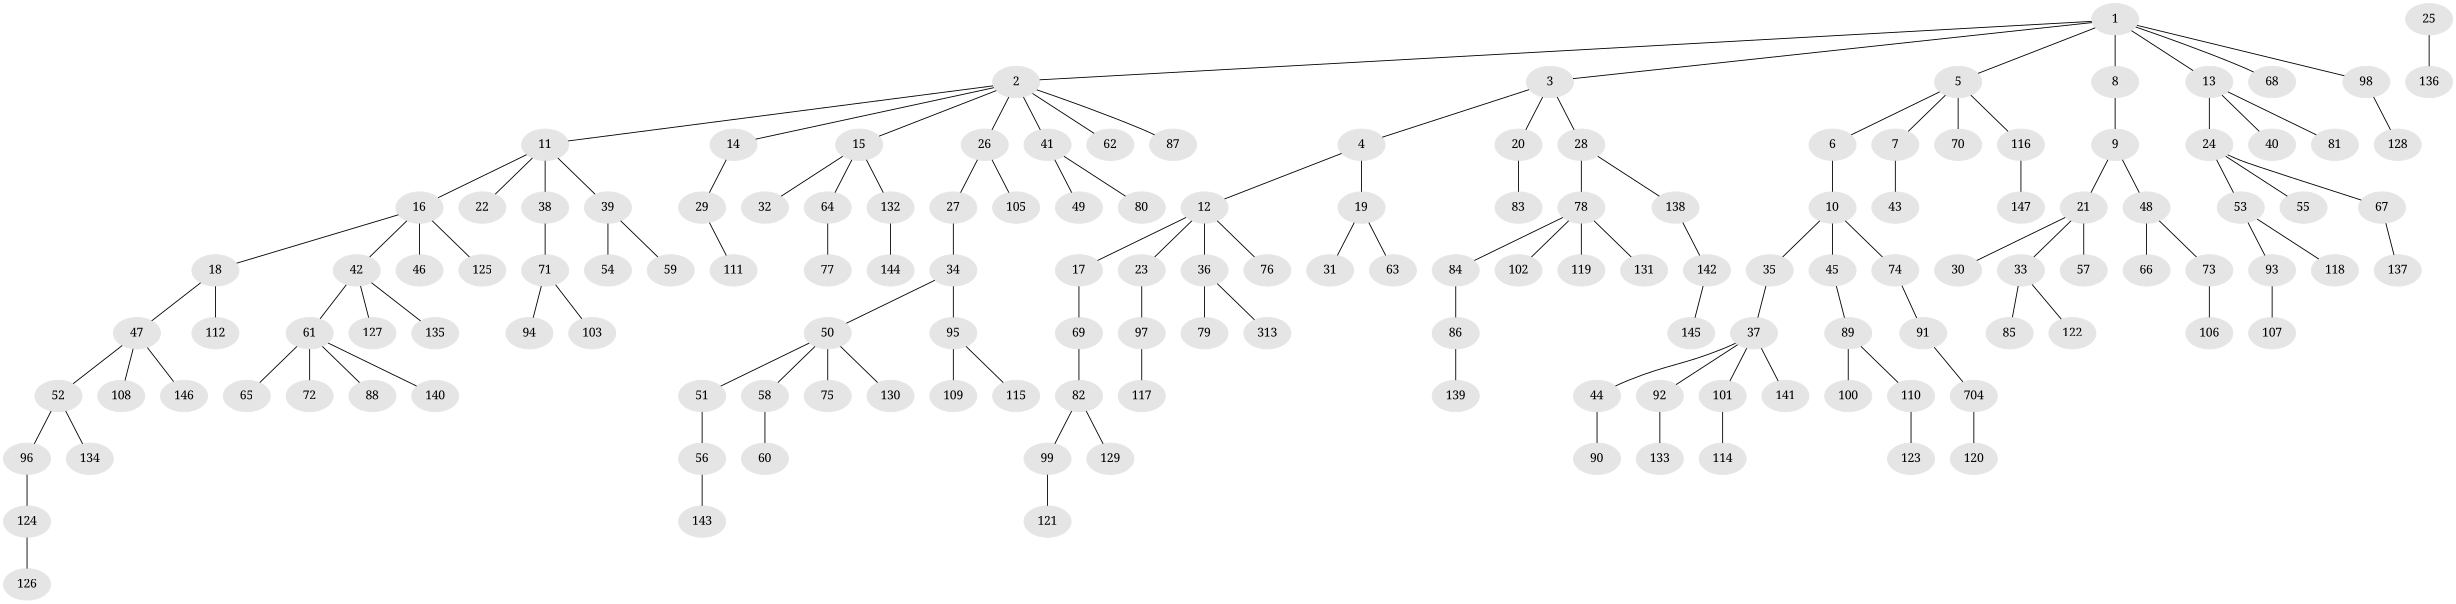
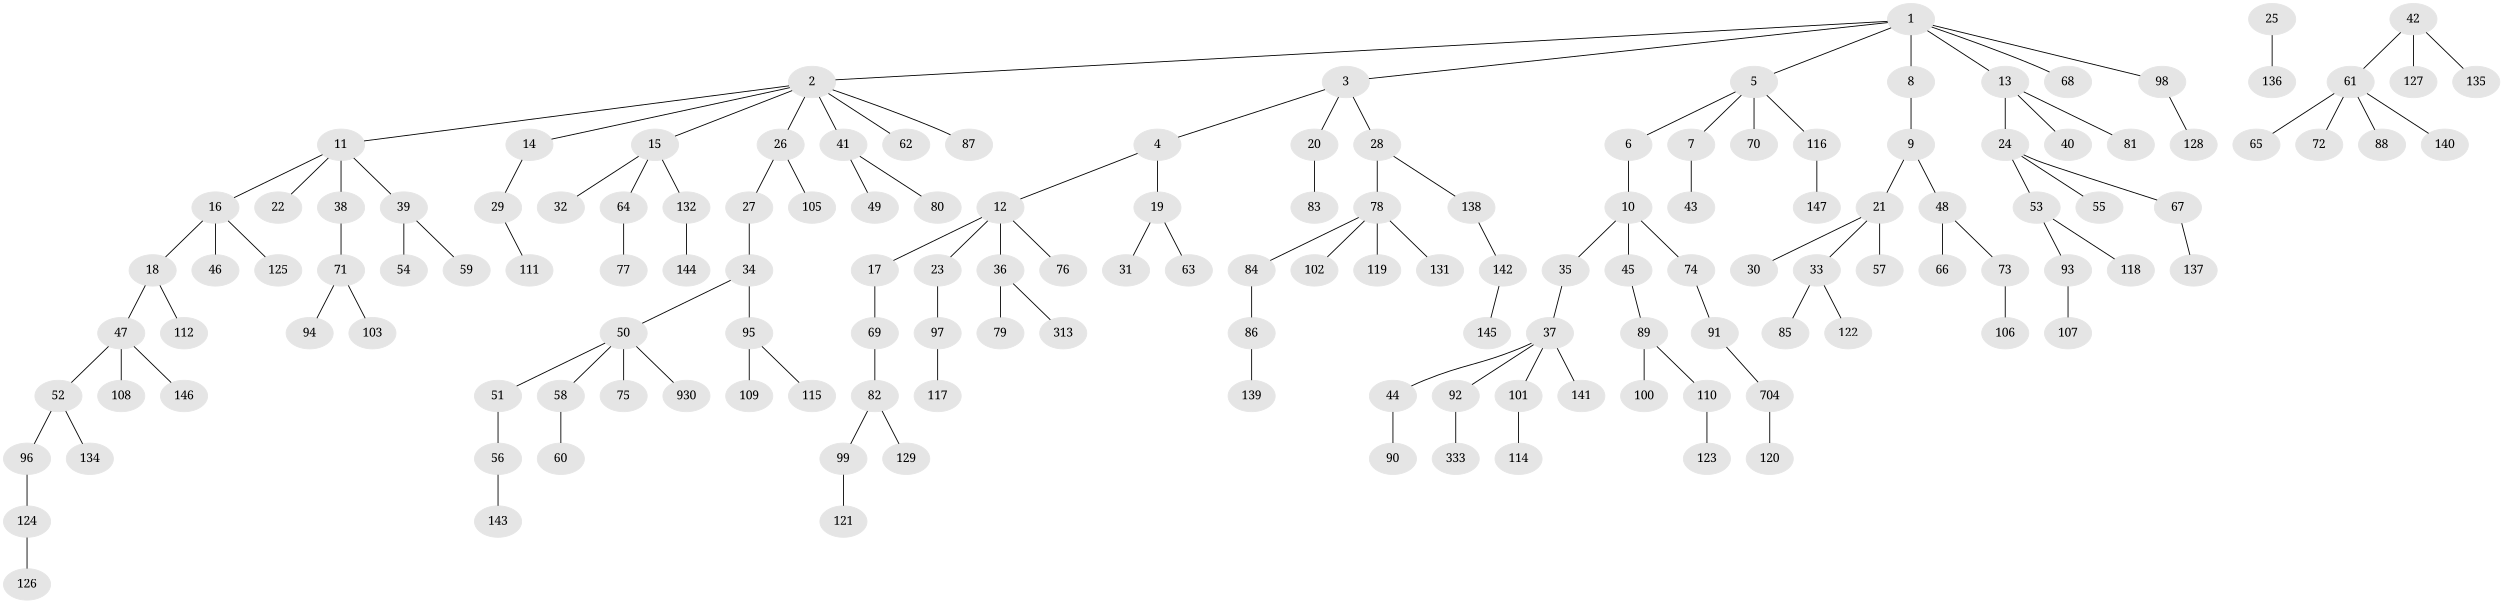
edge "16" -- "42": removed
node "130": label "130" -> "930"
node "133": label "133" -> "333"
